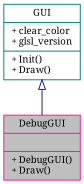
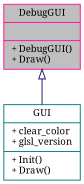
edge "DebugGUI" -> "GUI": reversed
